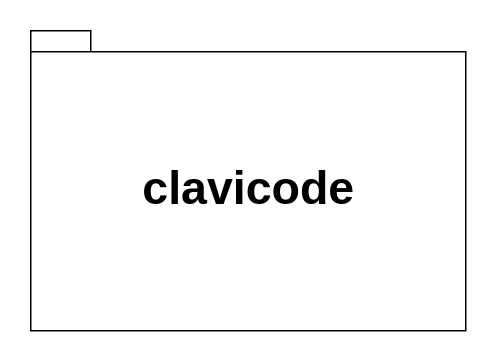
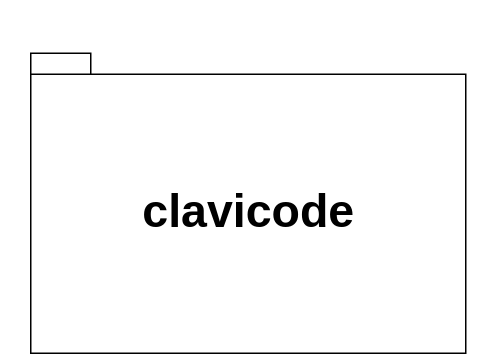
node "clavicode": moved (248, 181) -> (248, 203)
